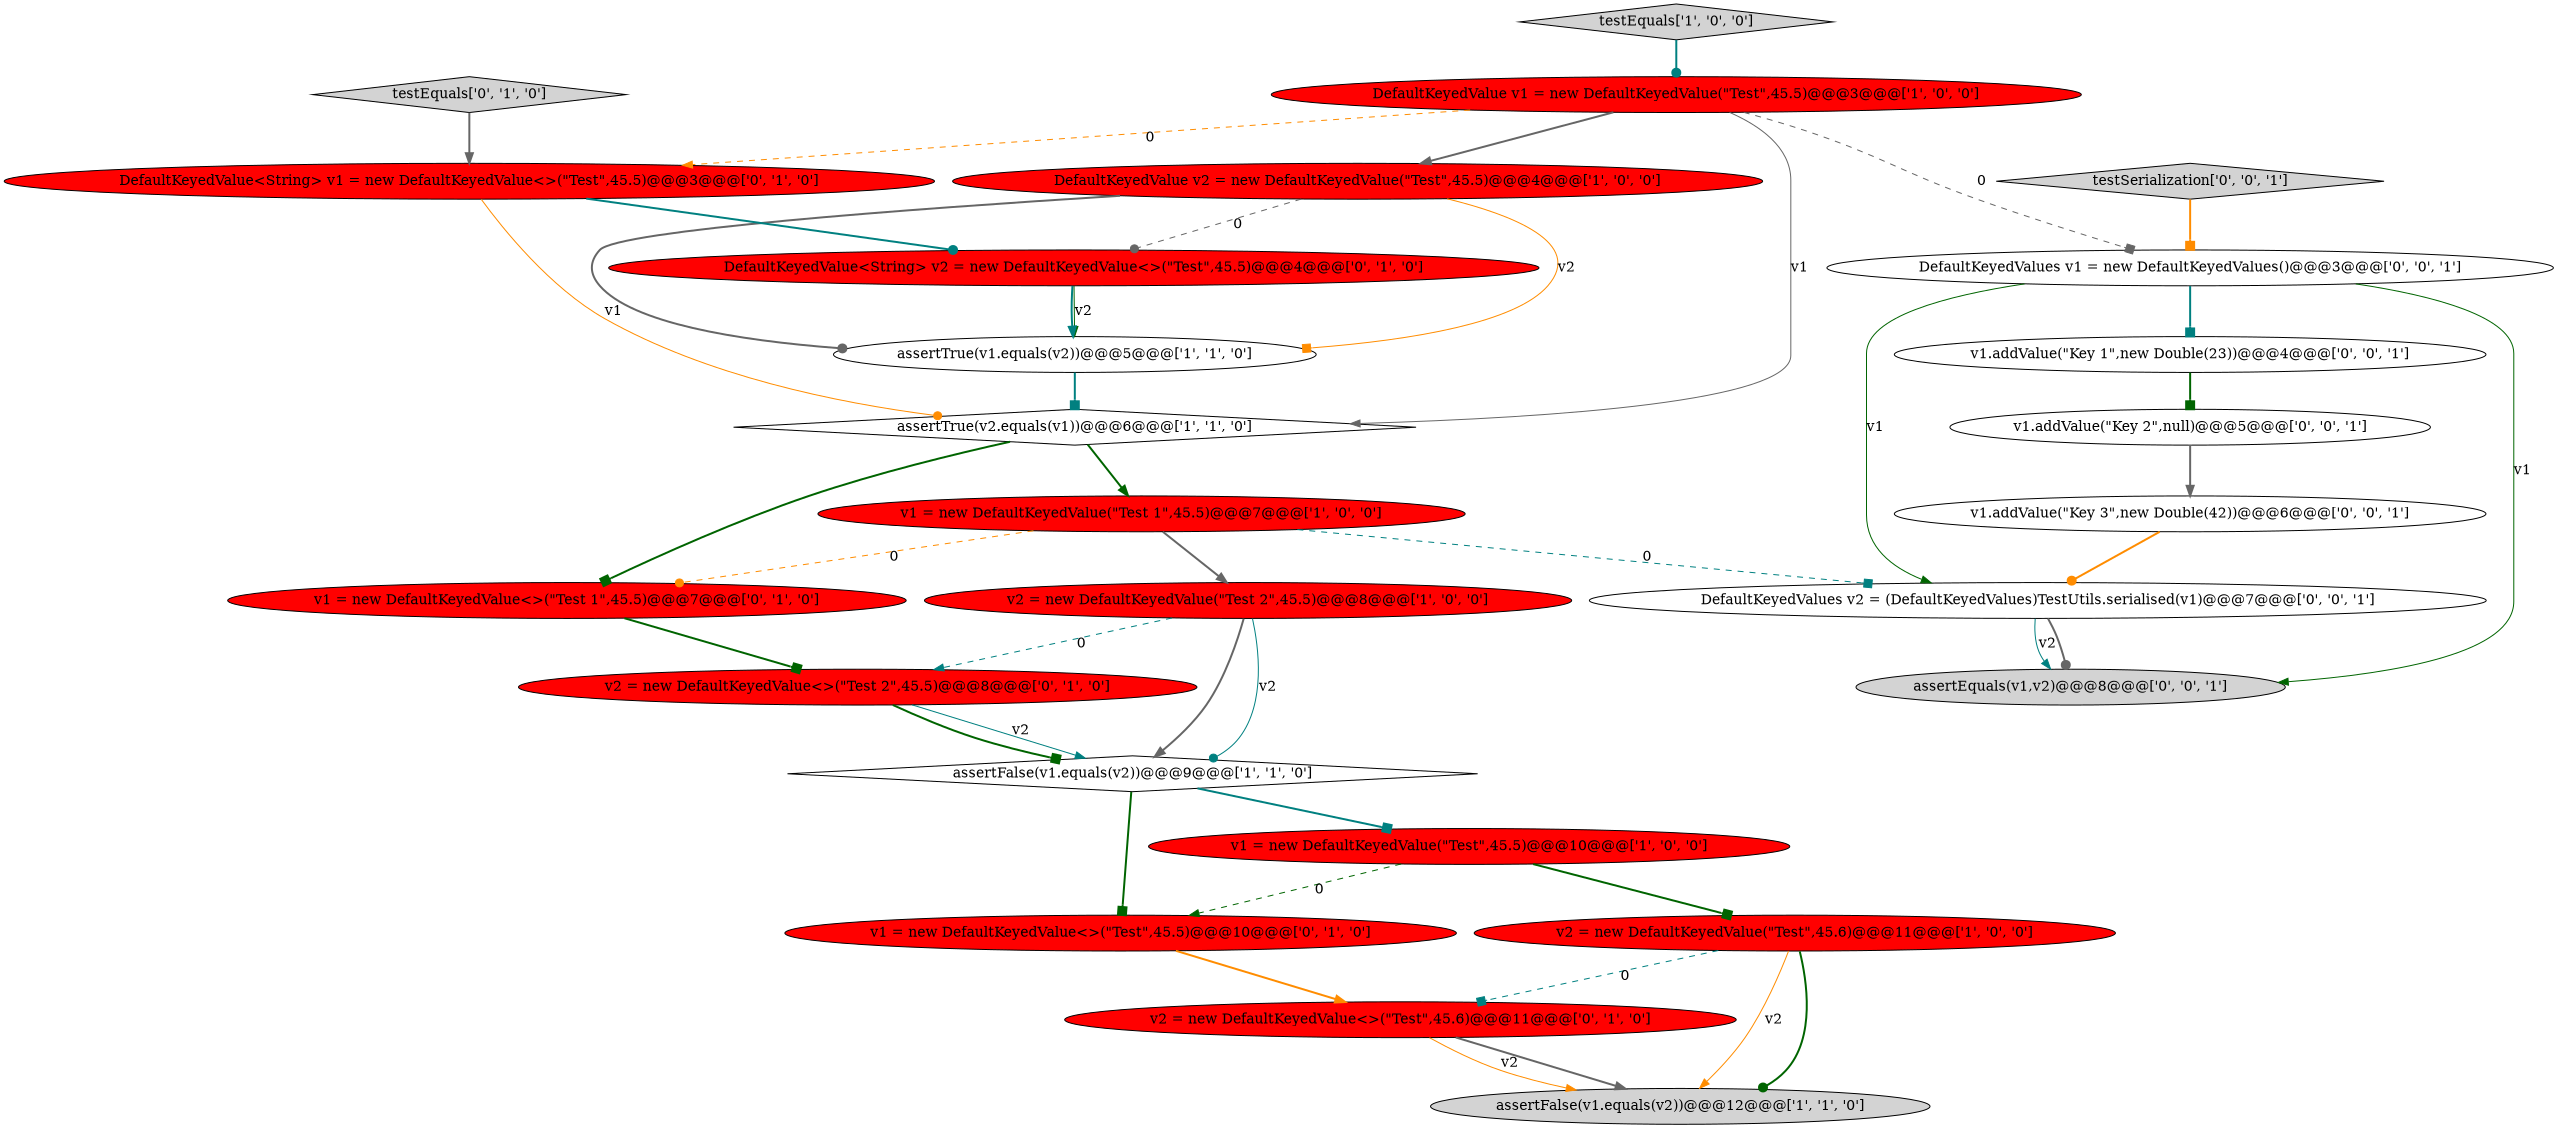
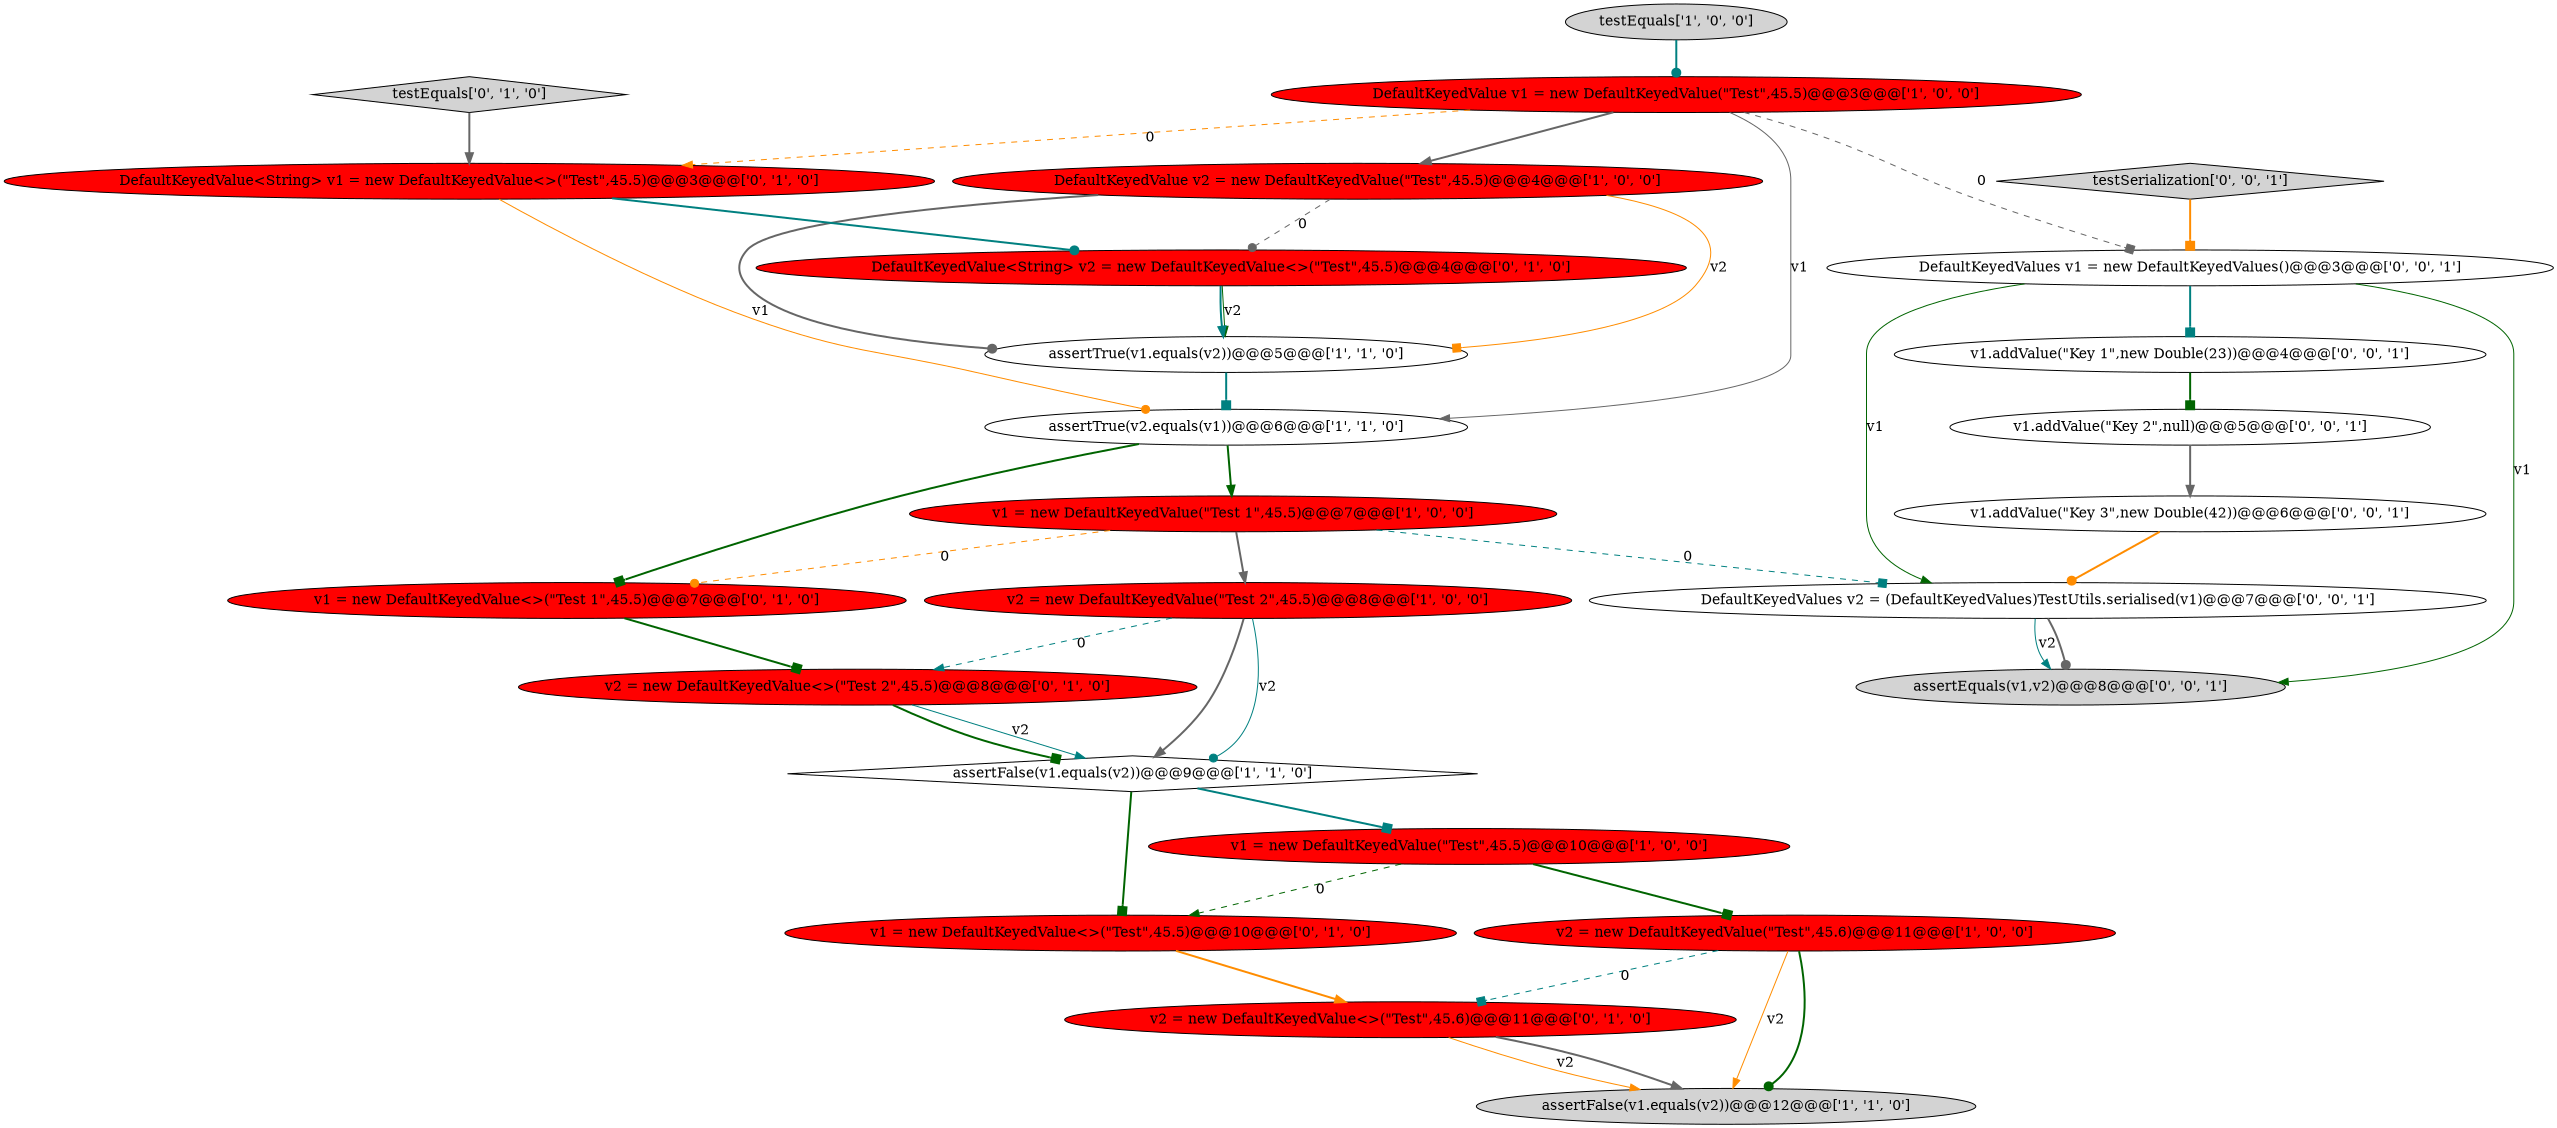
node "testEquals['1', '0', '0']": shape diamond -> ellipse
node "assertTrue(v2.equals(v1))@@@6@@@['1', '1', '0']": shape diamond -> ellipse
